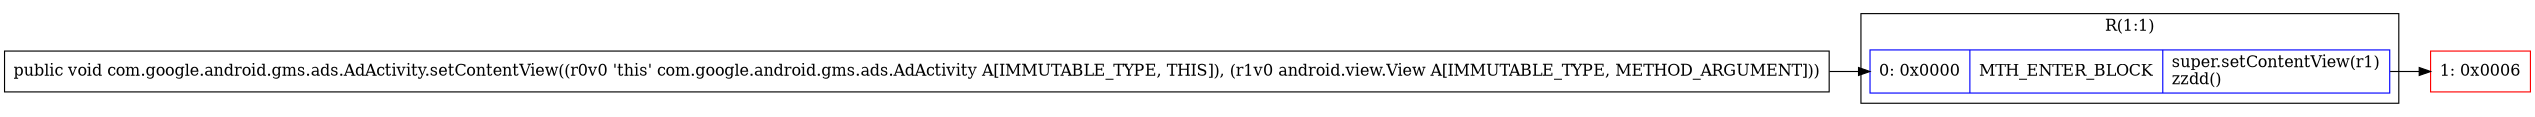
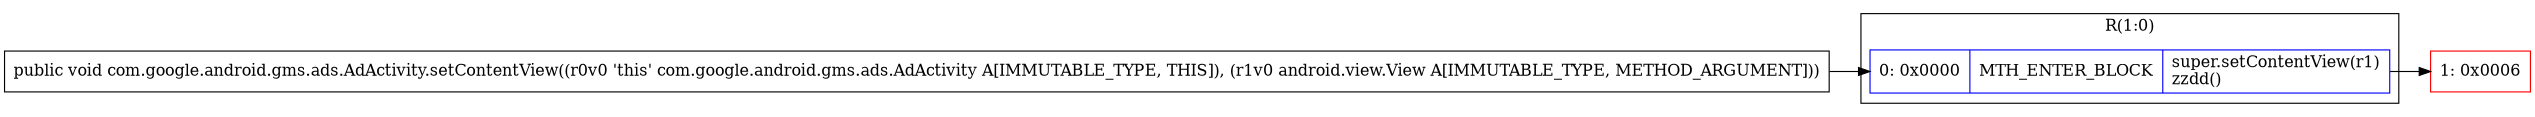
cluster "R(1:1)": label "R(1:1)" -> "R(1:0)"
